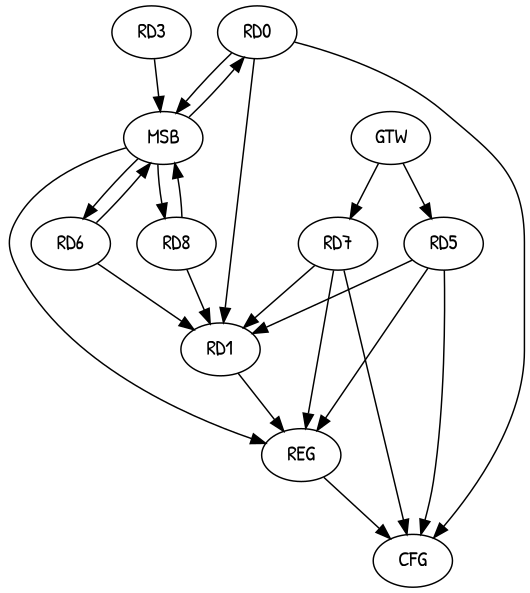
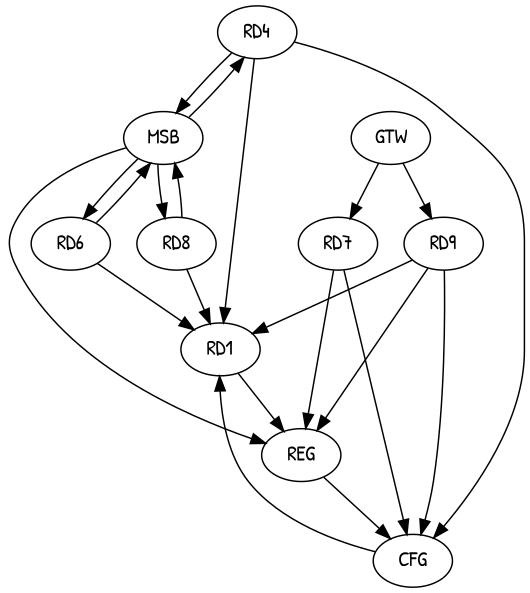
node "RD3": removed
node "RD0": label "RD0" -> "RD4"
node "RD5": label "RD5" -> "RD9"
edge "RD7" -> "RD1": now "CFG" -> "RD1"
